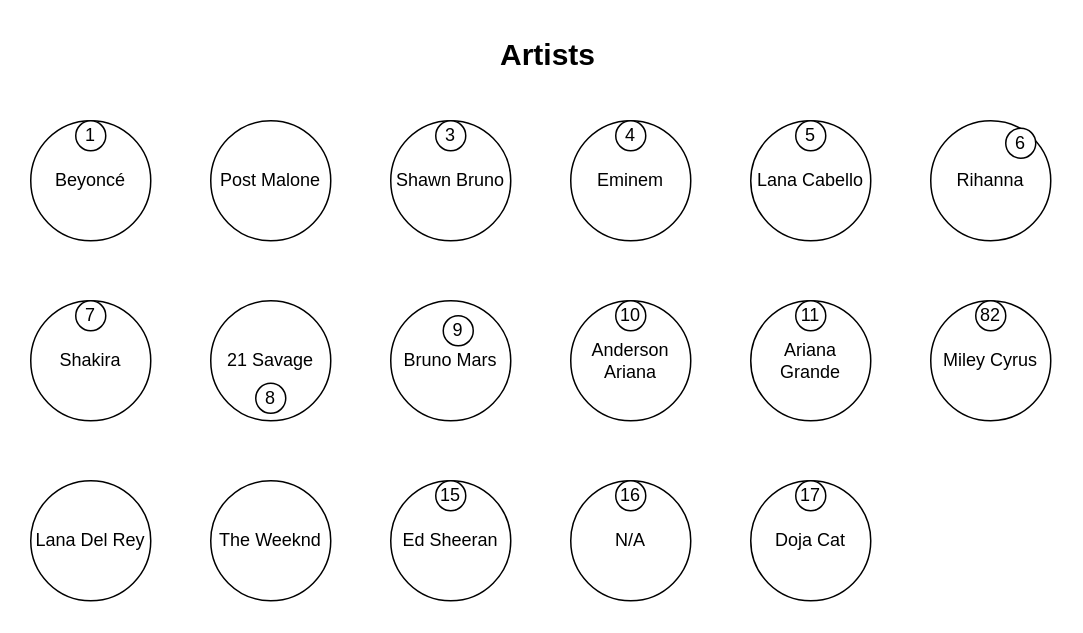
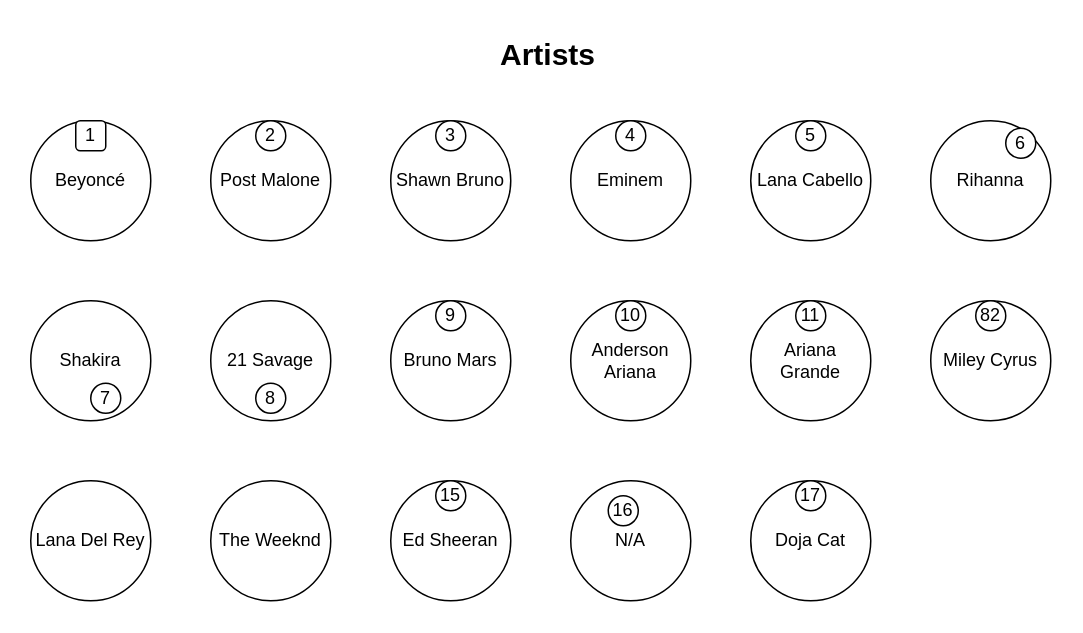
node "1": shape ellipse -> rounded rectangle
node "2": added
node "7": moved (91, 316) -> (106, 398)
node "9": moved (458, 331) -> (451, 316)
node "16": moved (631, 496) -> (623, 511)
